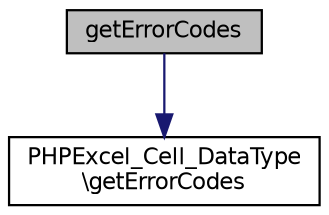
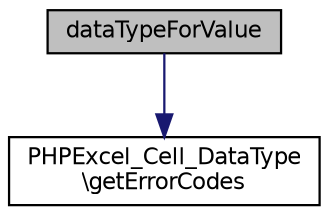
node "getErrorCodes": label "getErrorCodes" -> "dataTypeForValue"
